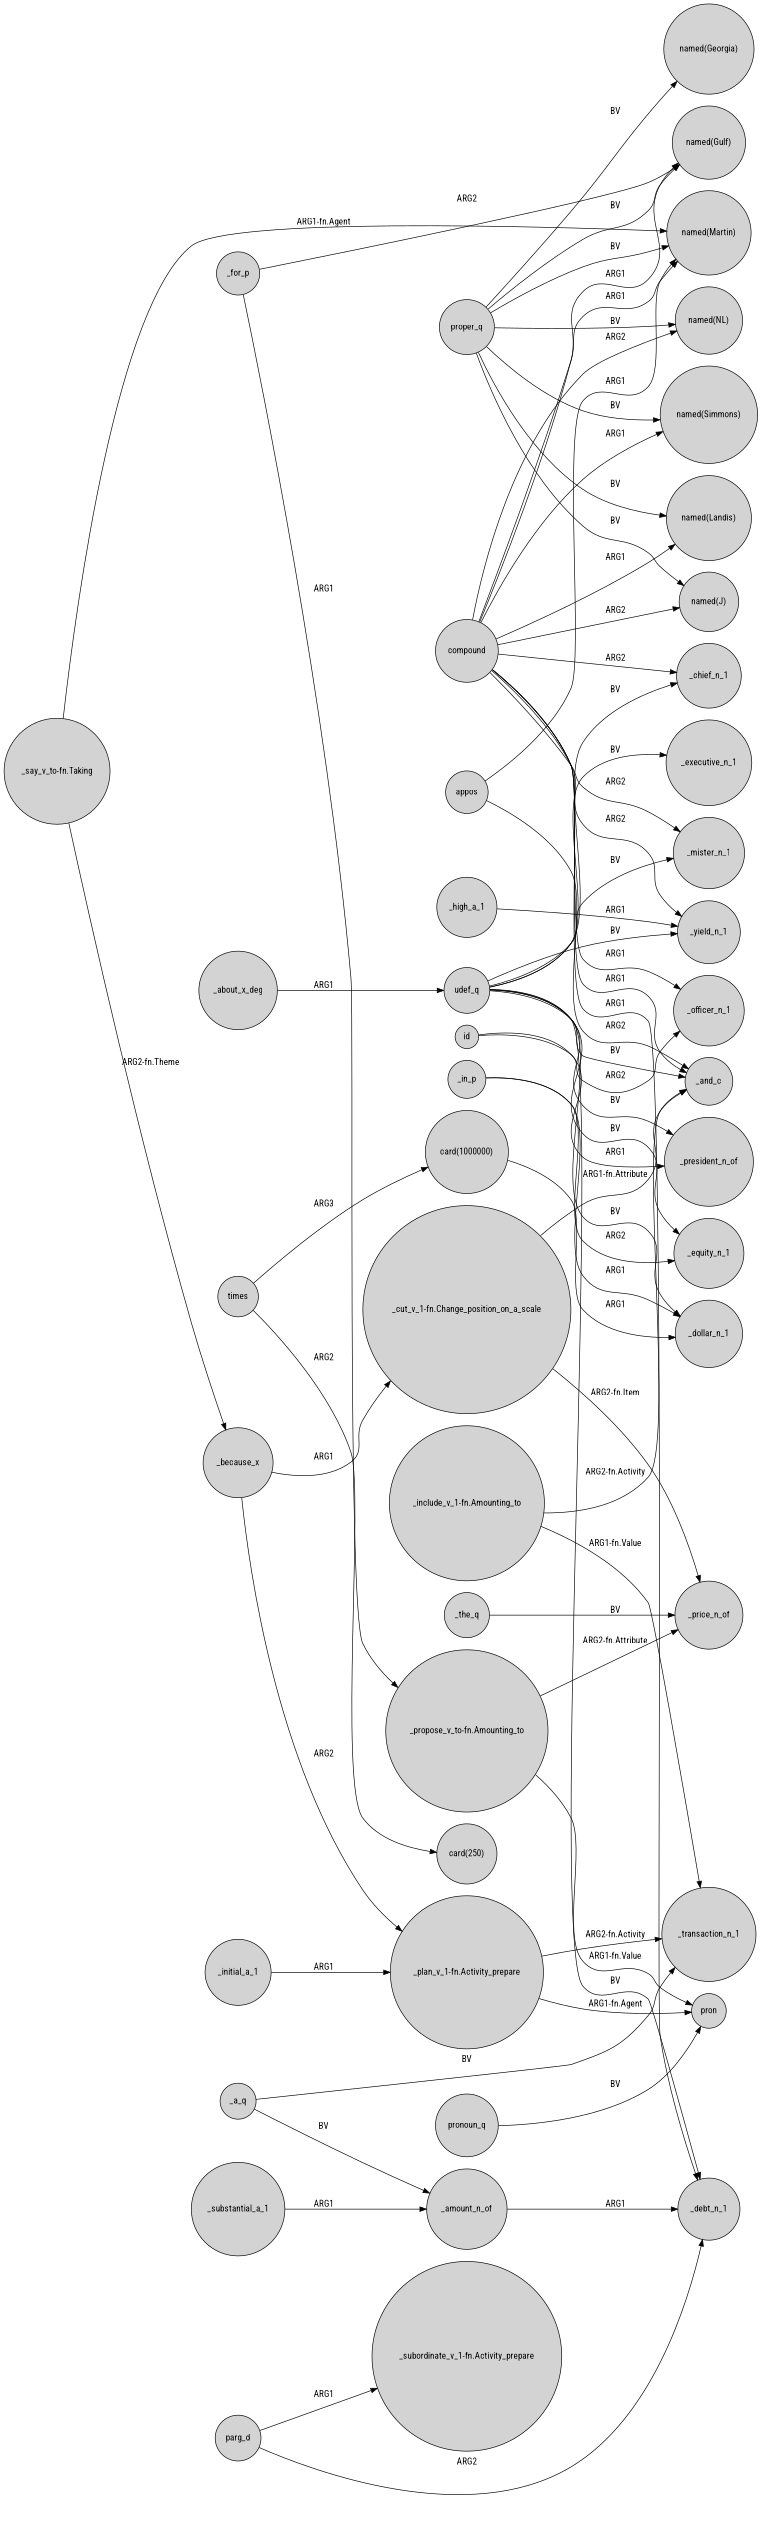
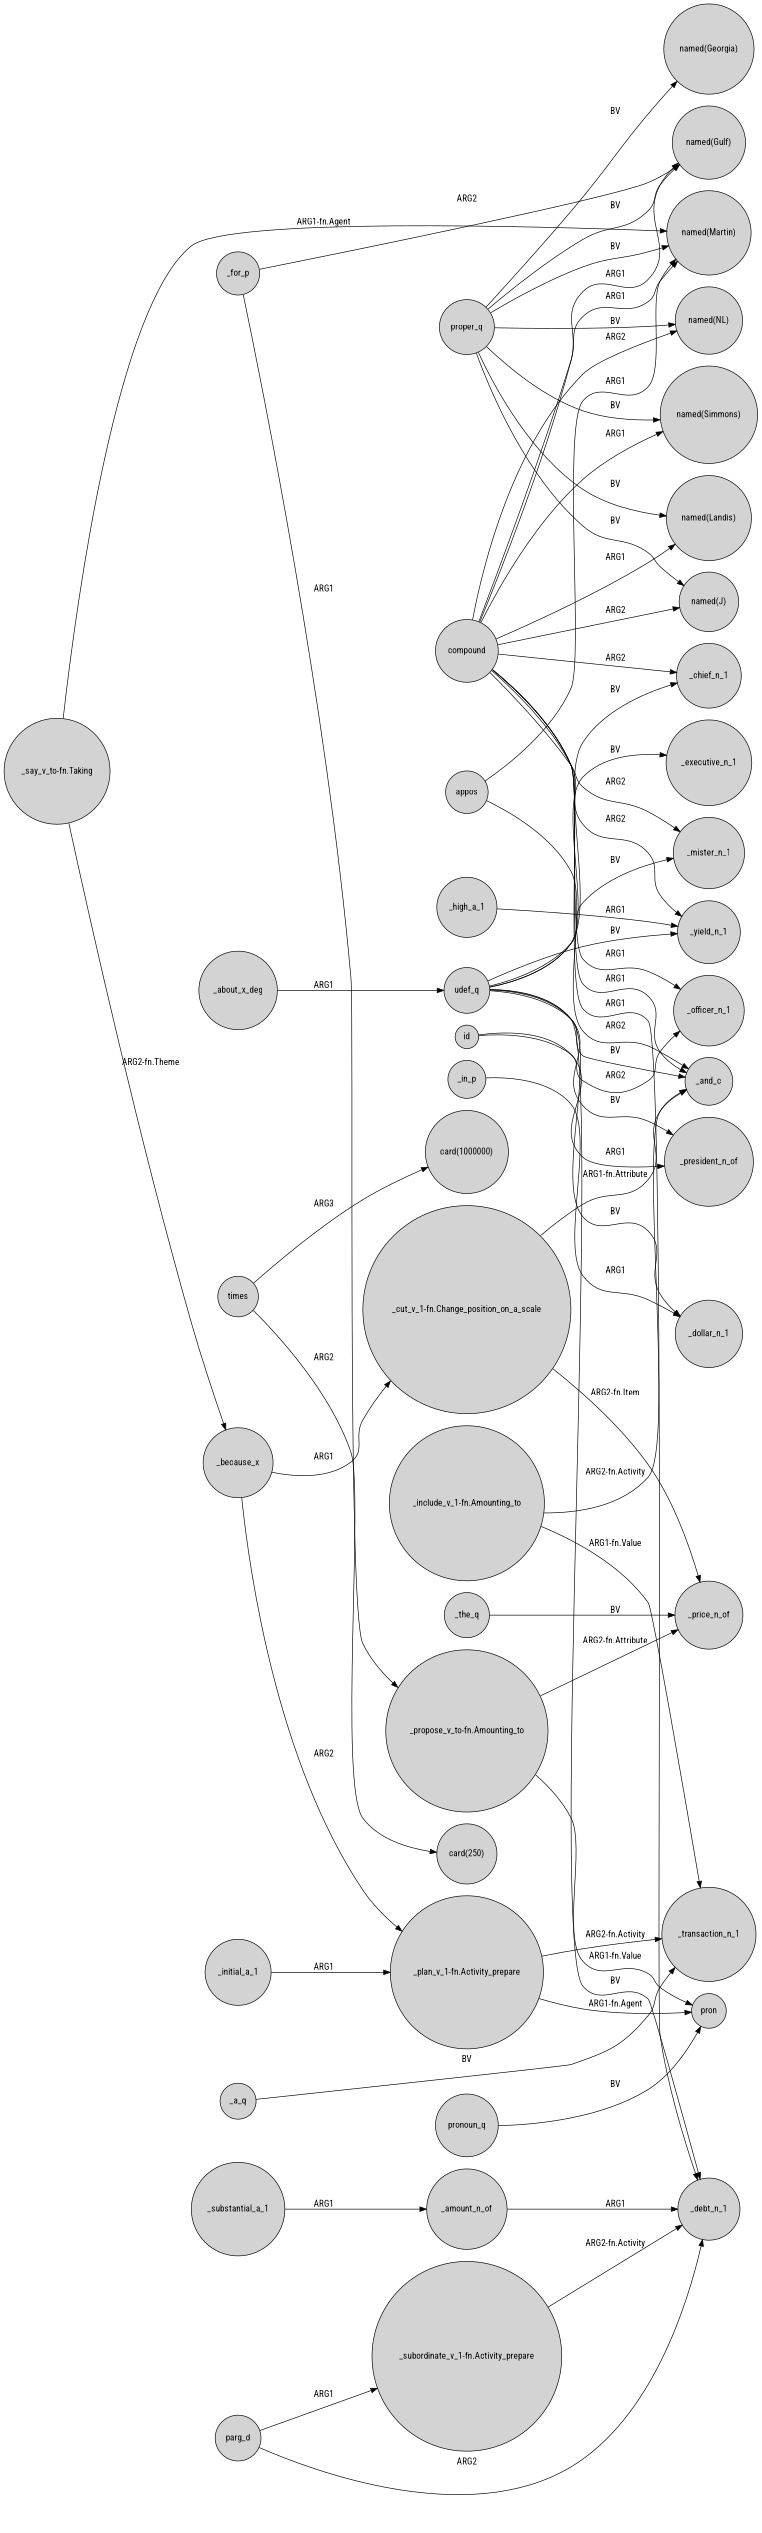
node "_equity_n_1": removed
edge "card(1000000)" -> "_dollar_n_1": removed, label "ARG1"
edge "_a_q" -> "_amount_n_of": removed, label "BV"
edge "_subordinate_v_1-fn.Activity_prepare" -> "_debt_n_1": added, label "ARG2-fn.Activity"
